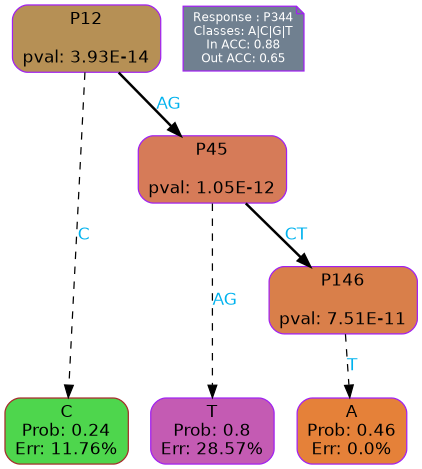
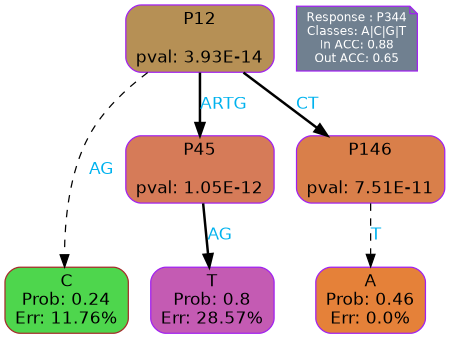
edge "P12 pval: 3.93E-14" -> "P45 pval: 1.05E-12": label "AG" -> "ARTG"
edge "P45 pval: 1.05E-12" -> "P146 pval: 7.51E-11": now "P12 pval: 3.93E-14" -> "P146 pval: 7.51E-11"
edge "P12 pval: 3.93E-14" -> "C Prob: 0.24 Err: 11.76%": label "C" -> "AG"
edge "P45 pval: 1.05E-12" -> "T Prob: 0.8 Err: 28.57%": style dashed -> bold
